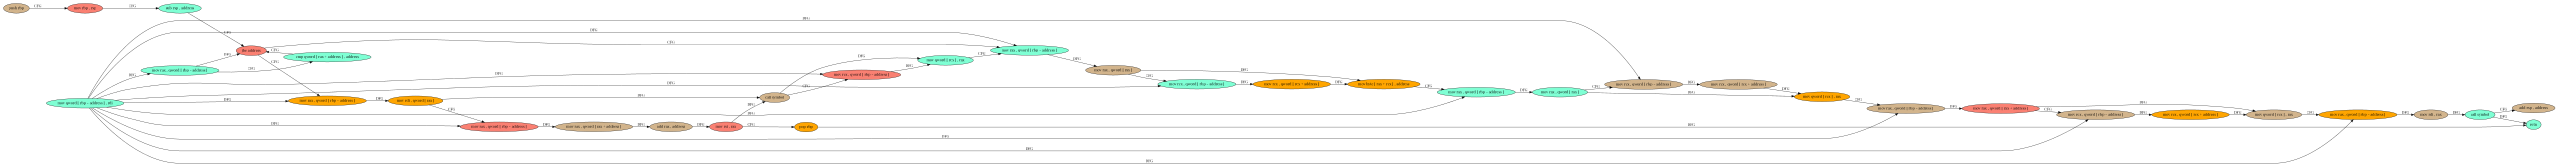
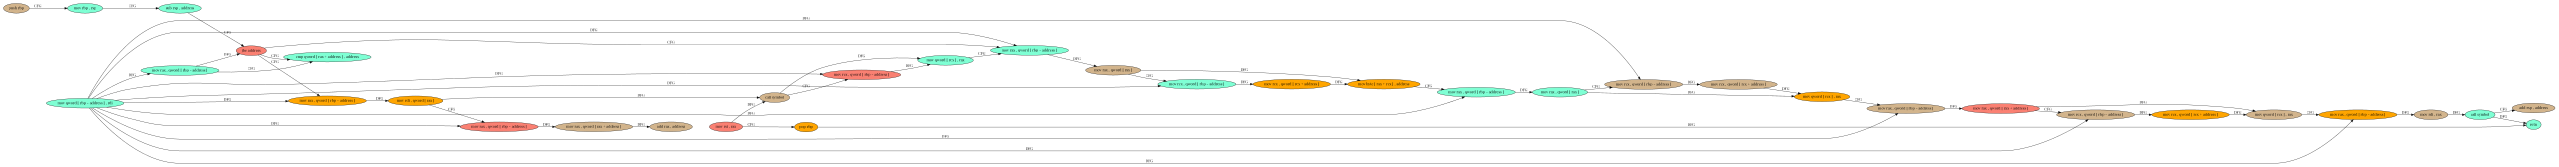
node "mov rbp , rsp": fillcolor salmon -> aquamarine
edge "cmp qword [ rax + address ] , address" -> "jbe address": reversed
edge "add rax , address" -> "mov rsi , rax": removed, label "DFG"
